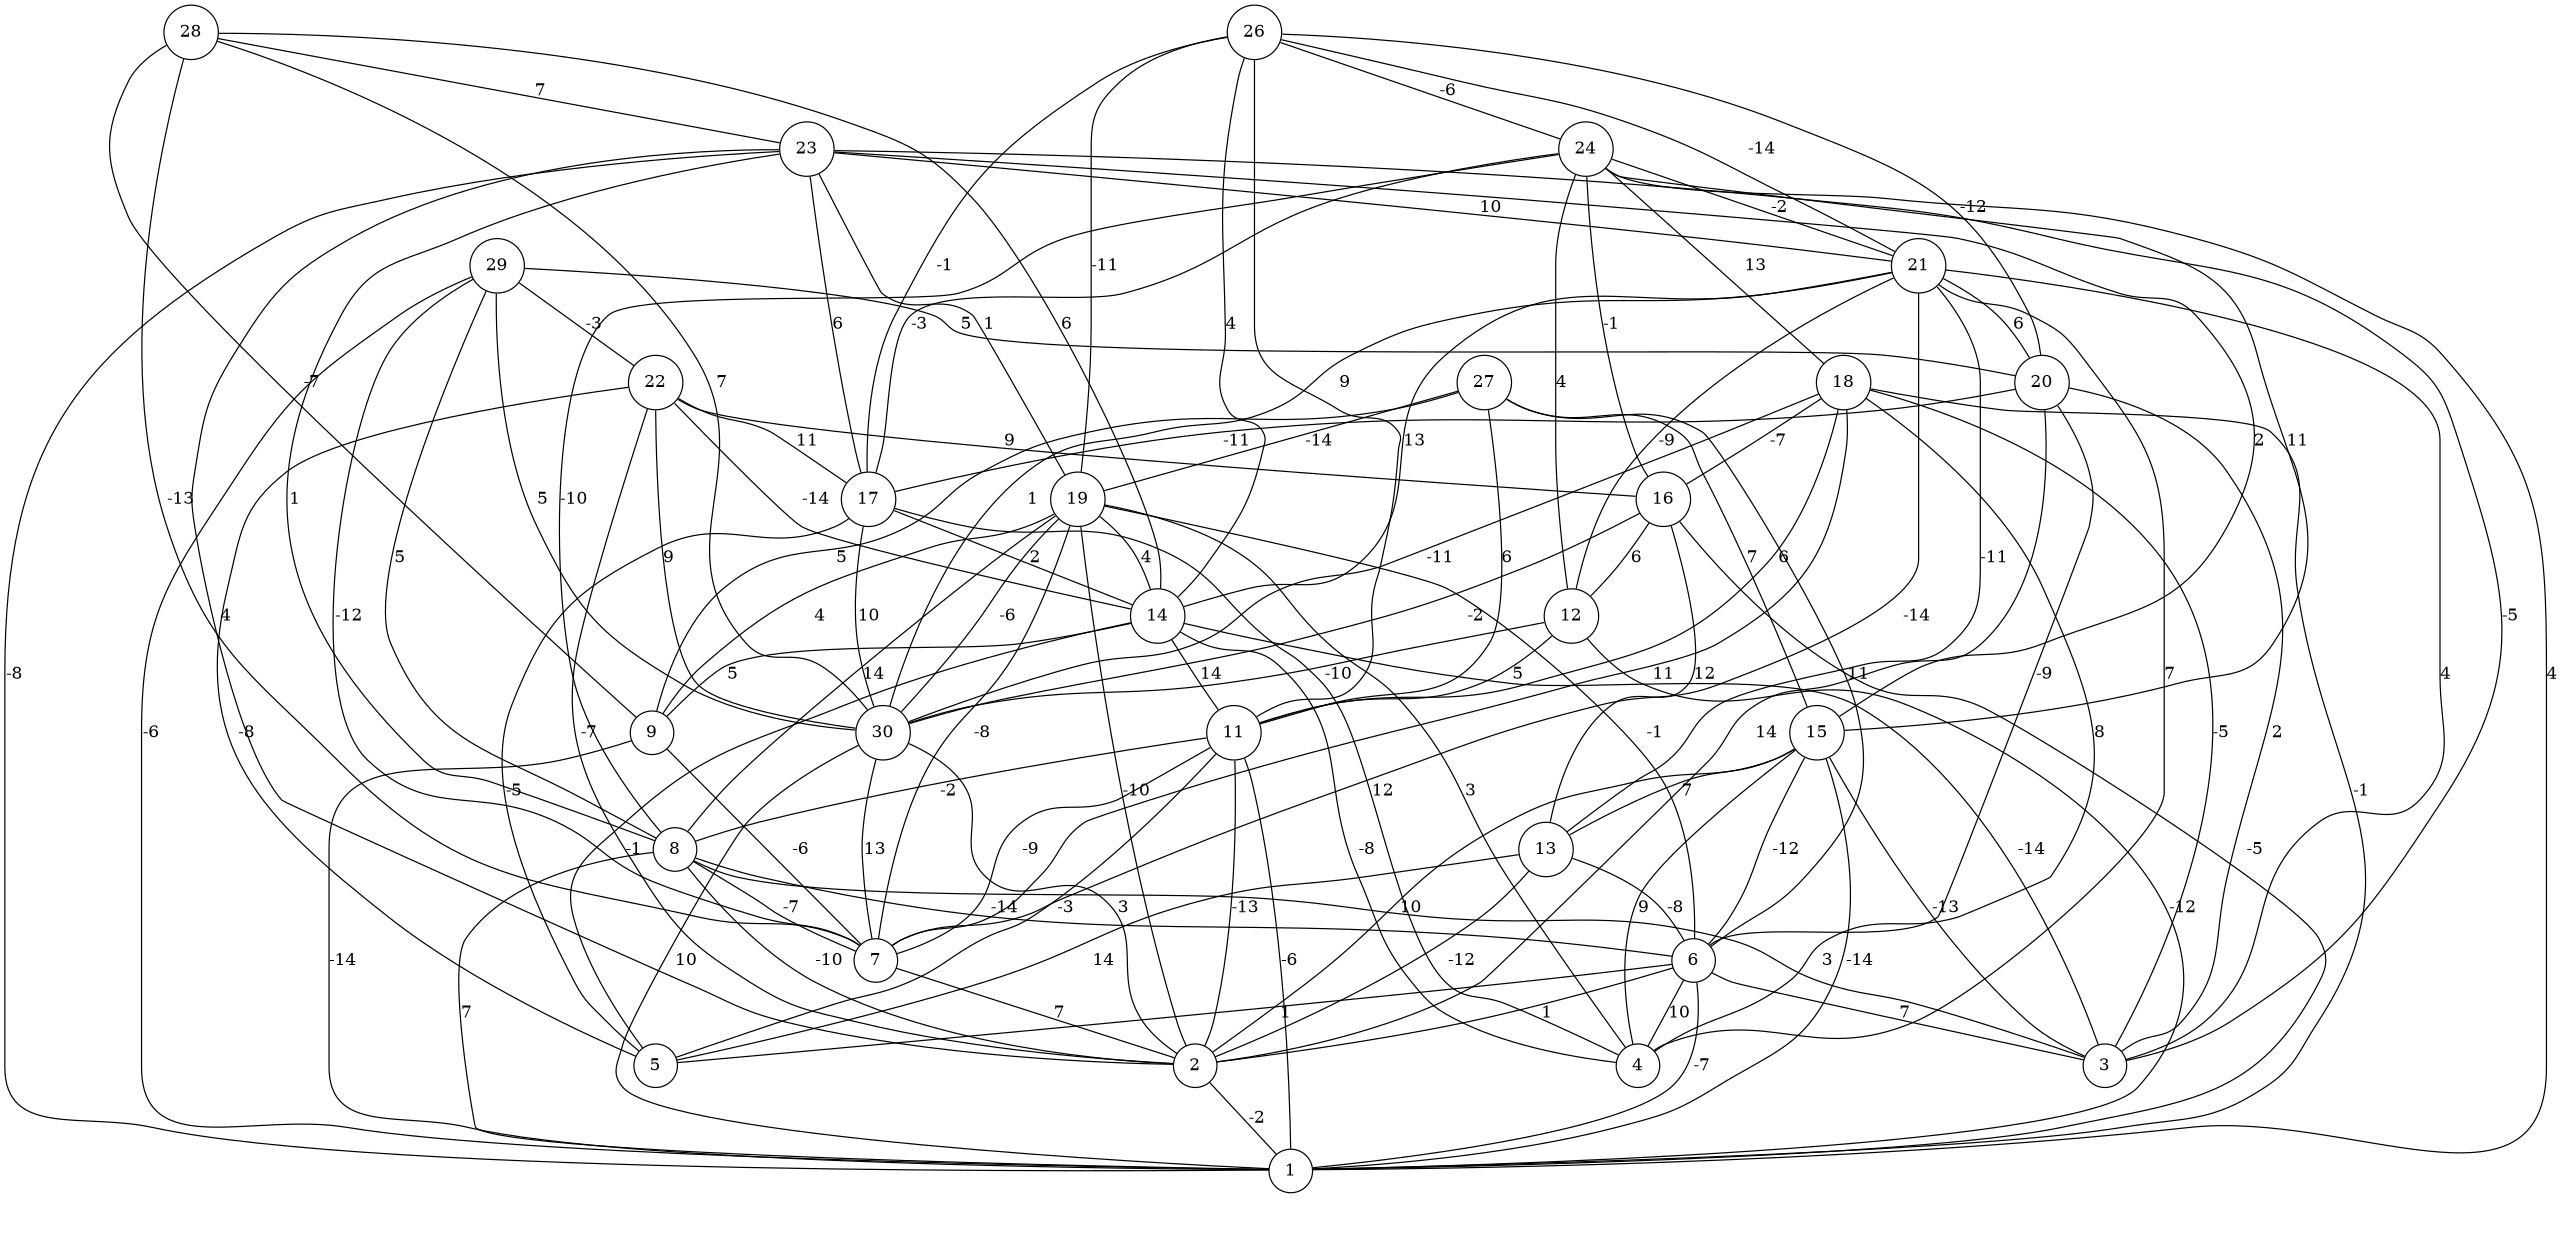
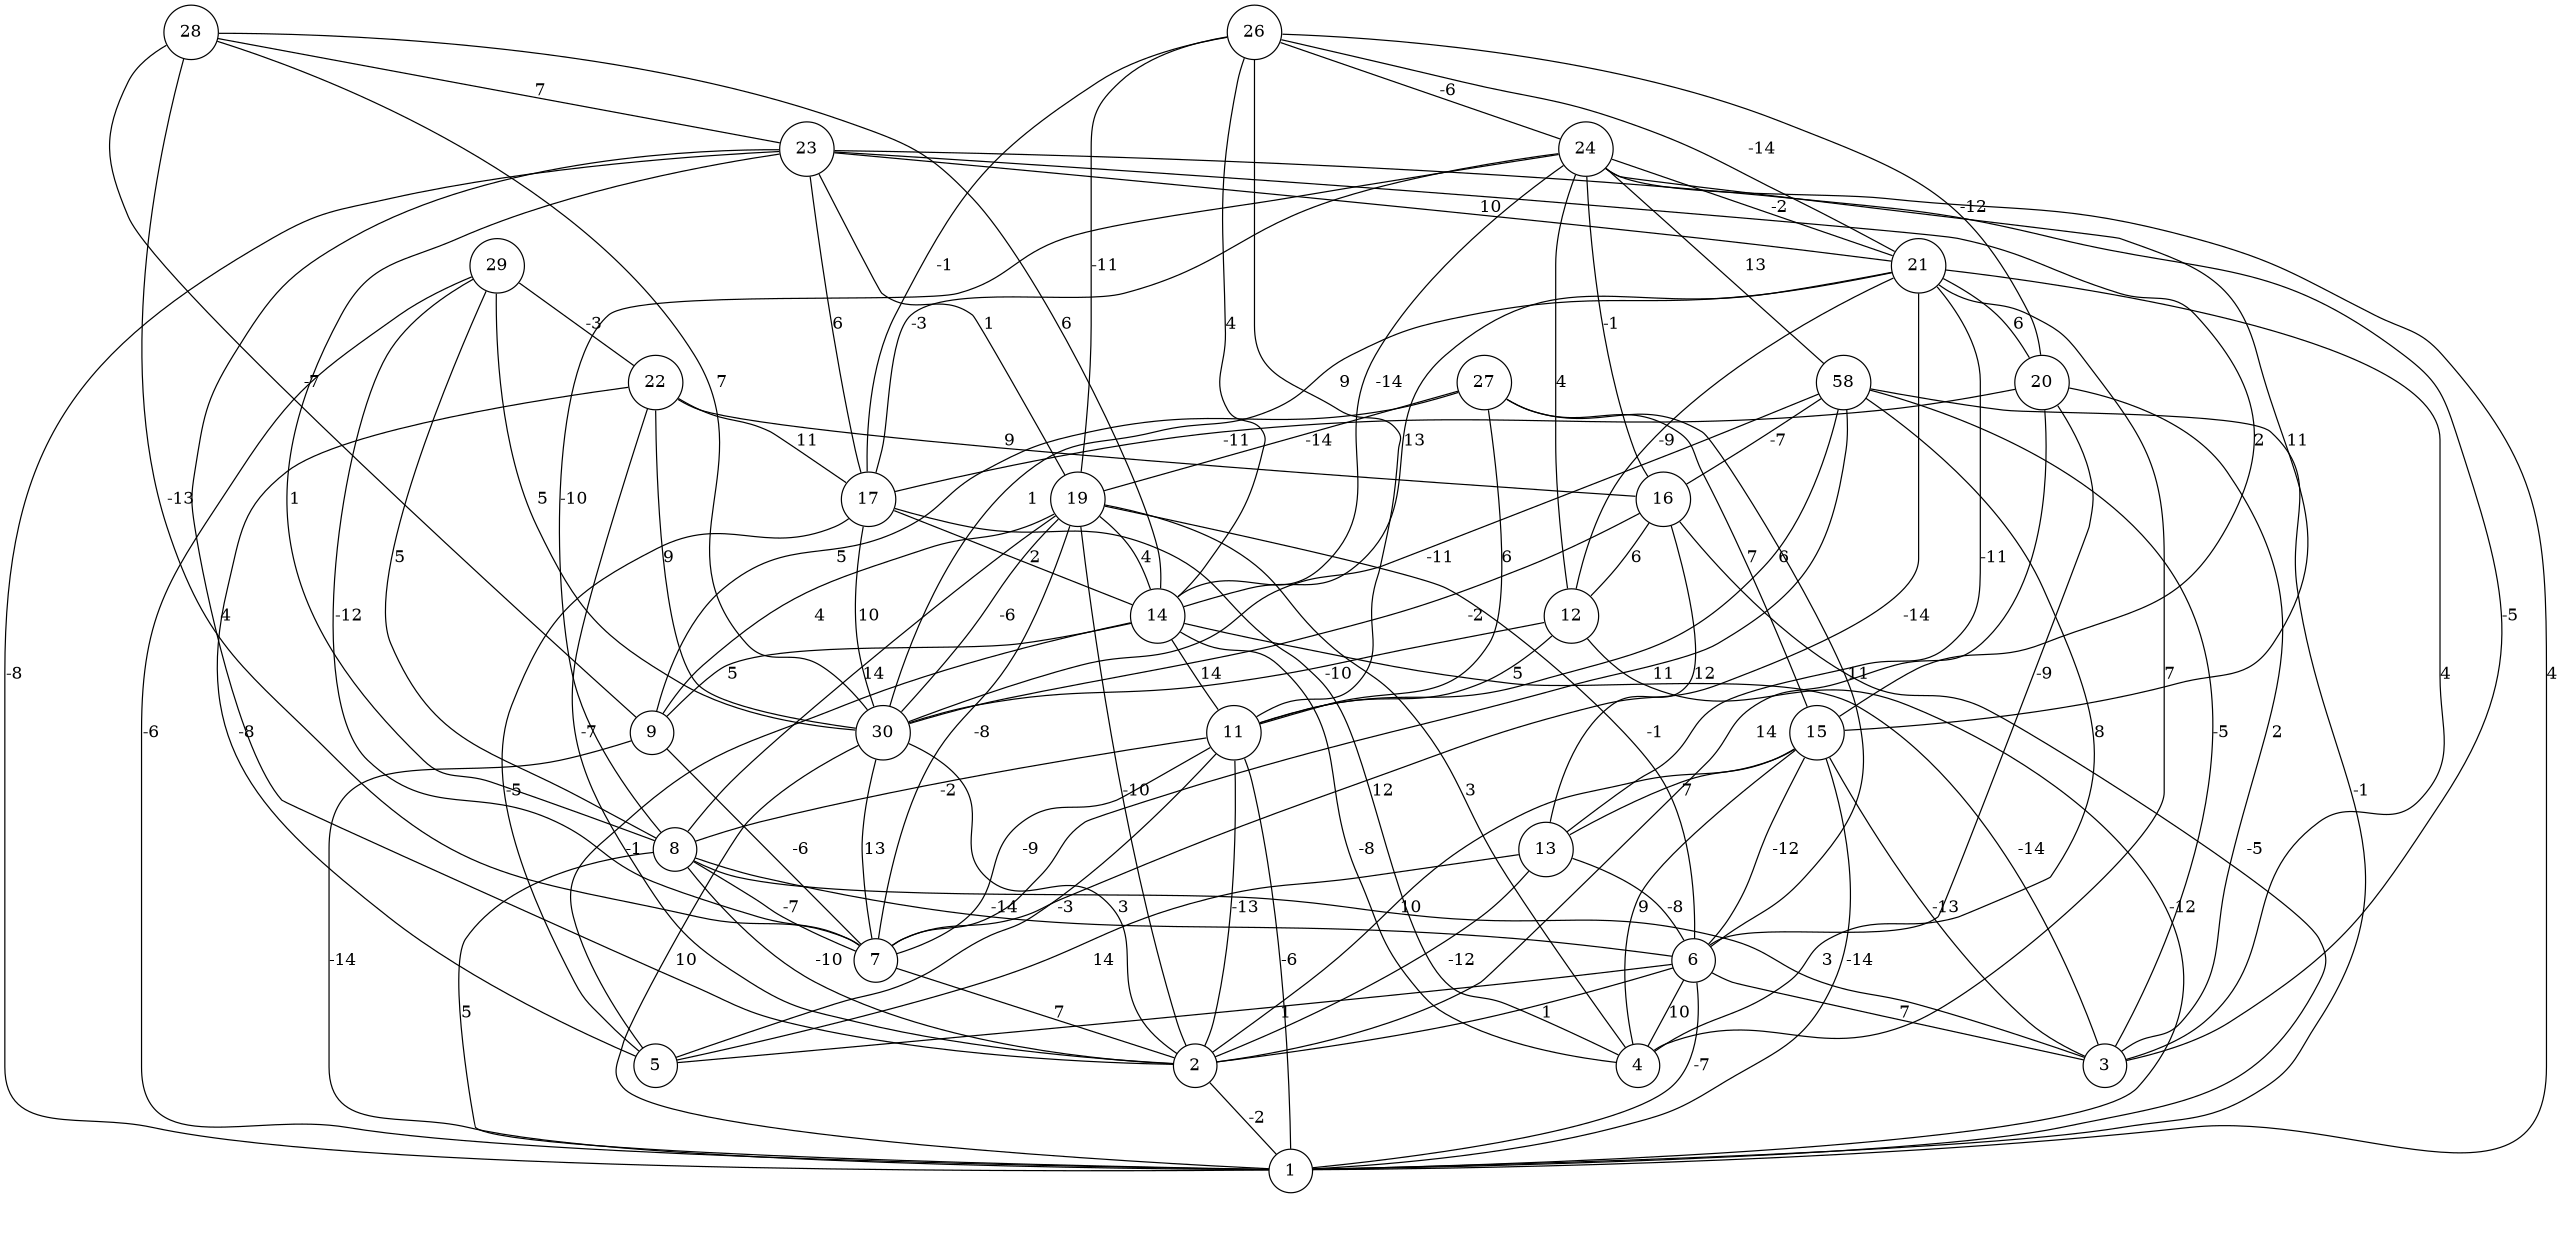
edge "29" -- "20": removed, label "5"
node "18": label "18" -> "58"
edge "22" -- "14": now "24" -- "14"
edge "8" -- "1": label "7" -> "5"
